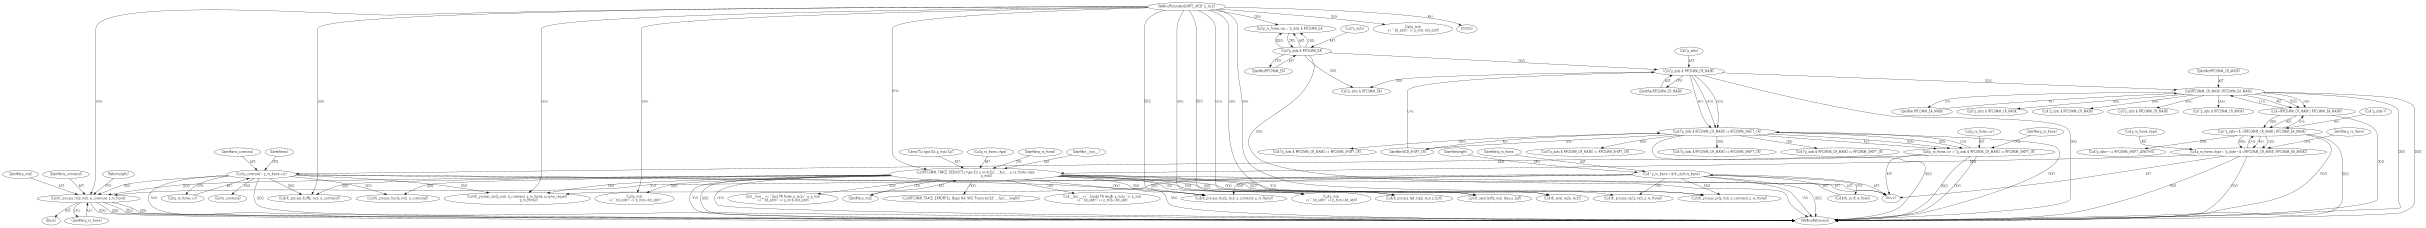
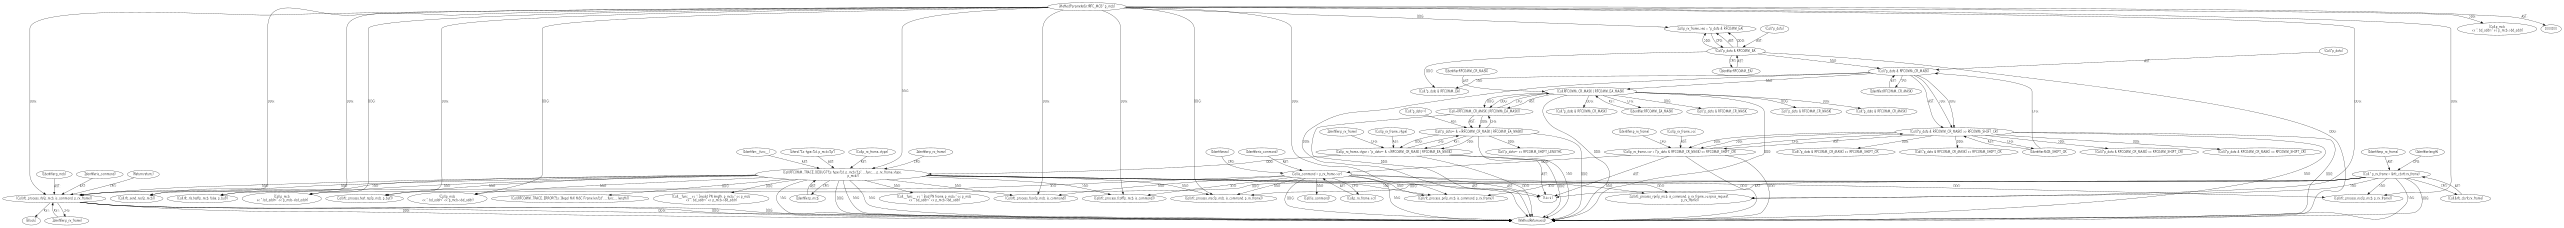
edge "(MethodParameterIn,tRFC_MCB* p_mcb)" -> "(Call,rfc_process_nsc(p_mcb, p_rx_frame))": added, label "DDG:"
edge "(MethodParameterIn,tRFC_MCB* p_mcb)" -> "(Call,rfc_process_fcon(p_mcb, is_command))": added, label "DDG:"
node "(Return,length;)": label "(Return,length;)" -> "(Return,return;)"
edge "(Call,is_command = p_rx_frame->cr)" -> "(Call,rfc_process_pn(p_mcb, is_command, p_rx_frame))": added, label "DDG:"
node "(Call,rfc_send_test(p_mcb, false, p_buf))": label "(Call,rfc_send_test(p_mcb, false, p_buf))" -> "(Call,rfc_rls_test(p_mcb, false, p_buf))"
